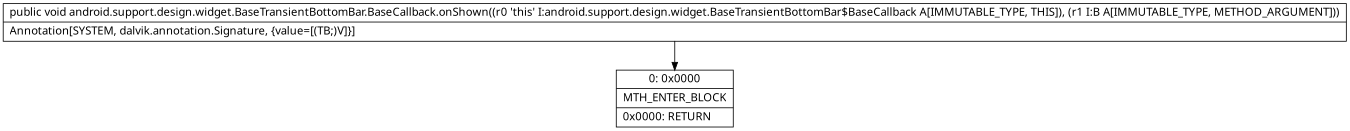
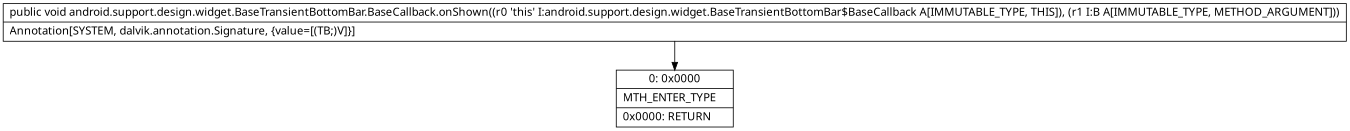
node "0: 0x0000": text "MTH_ENTER_BLOCK" -> "MTH_ENTER_TYPE"
